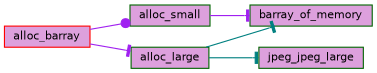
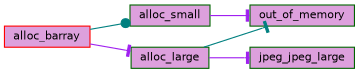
node "barray_of_memory": label "barray_of_memory" -> "out_of_memory"
edge "alloc_barray" -> "alloc_small": color purple -> teal
edge "alloc_large" -> "jpeg_jpeg_large": color teal -> purple
